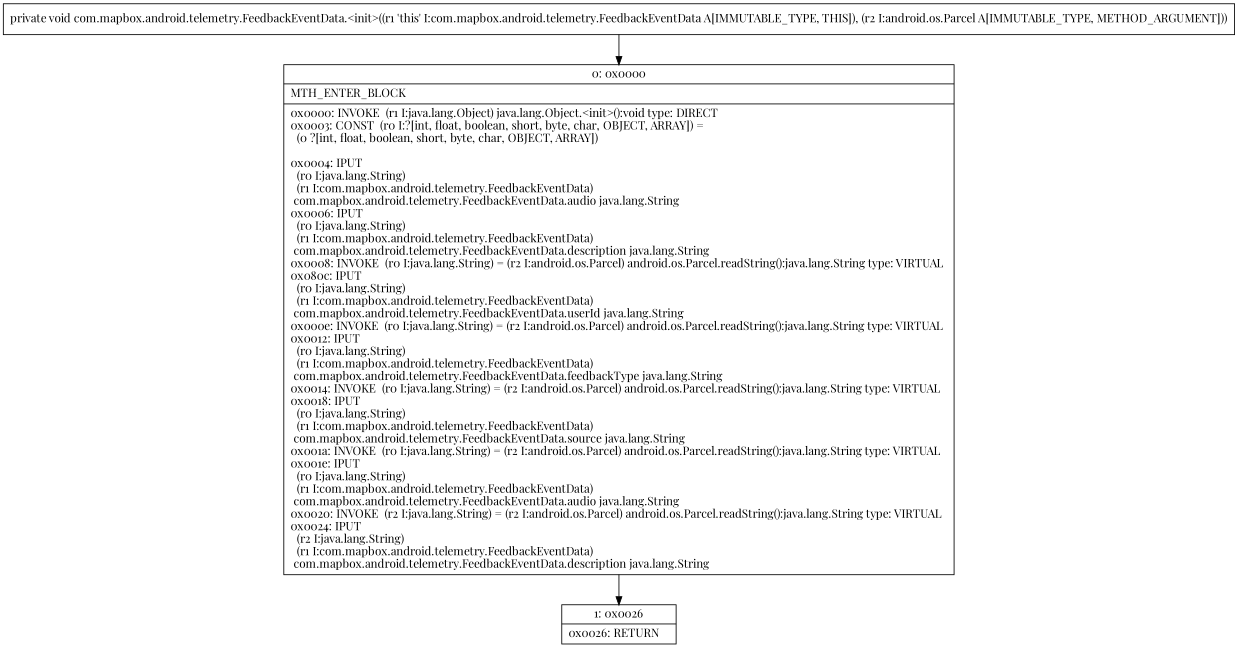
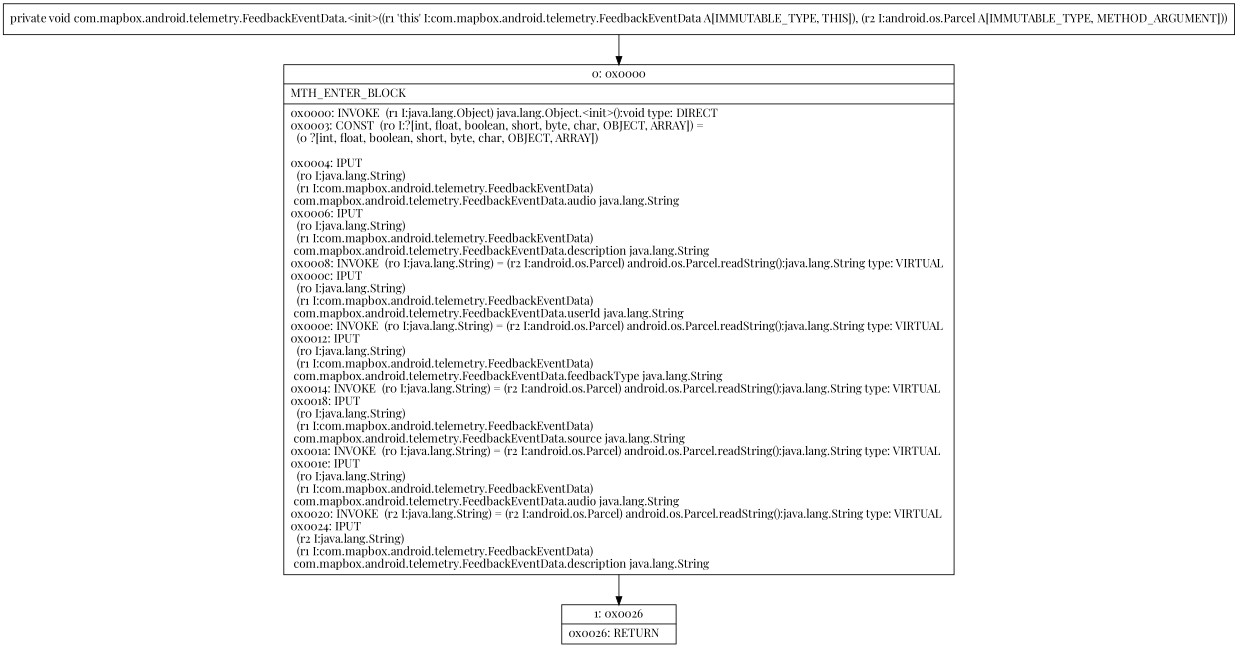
node "0: 0x0000": text "0x080c: IPUT" -> "0x000c: IPUT"
